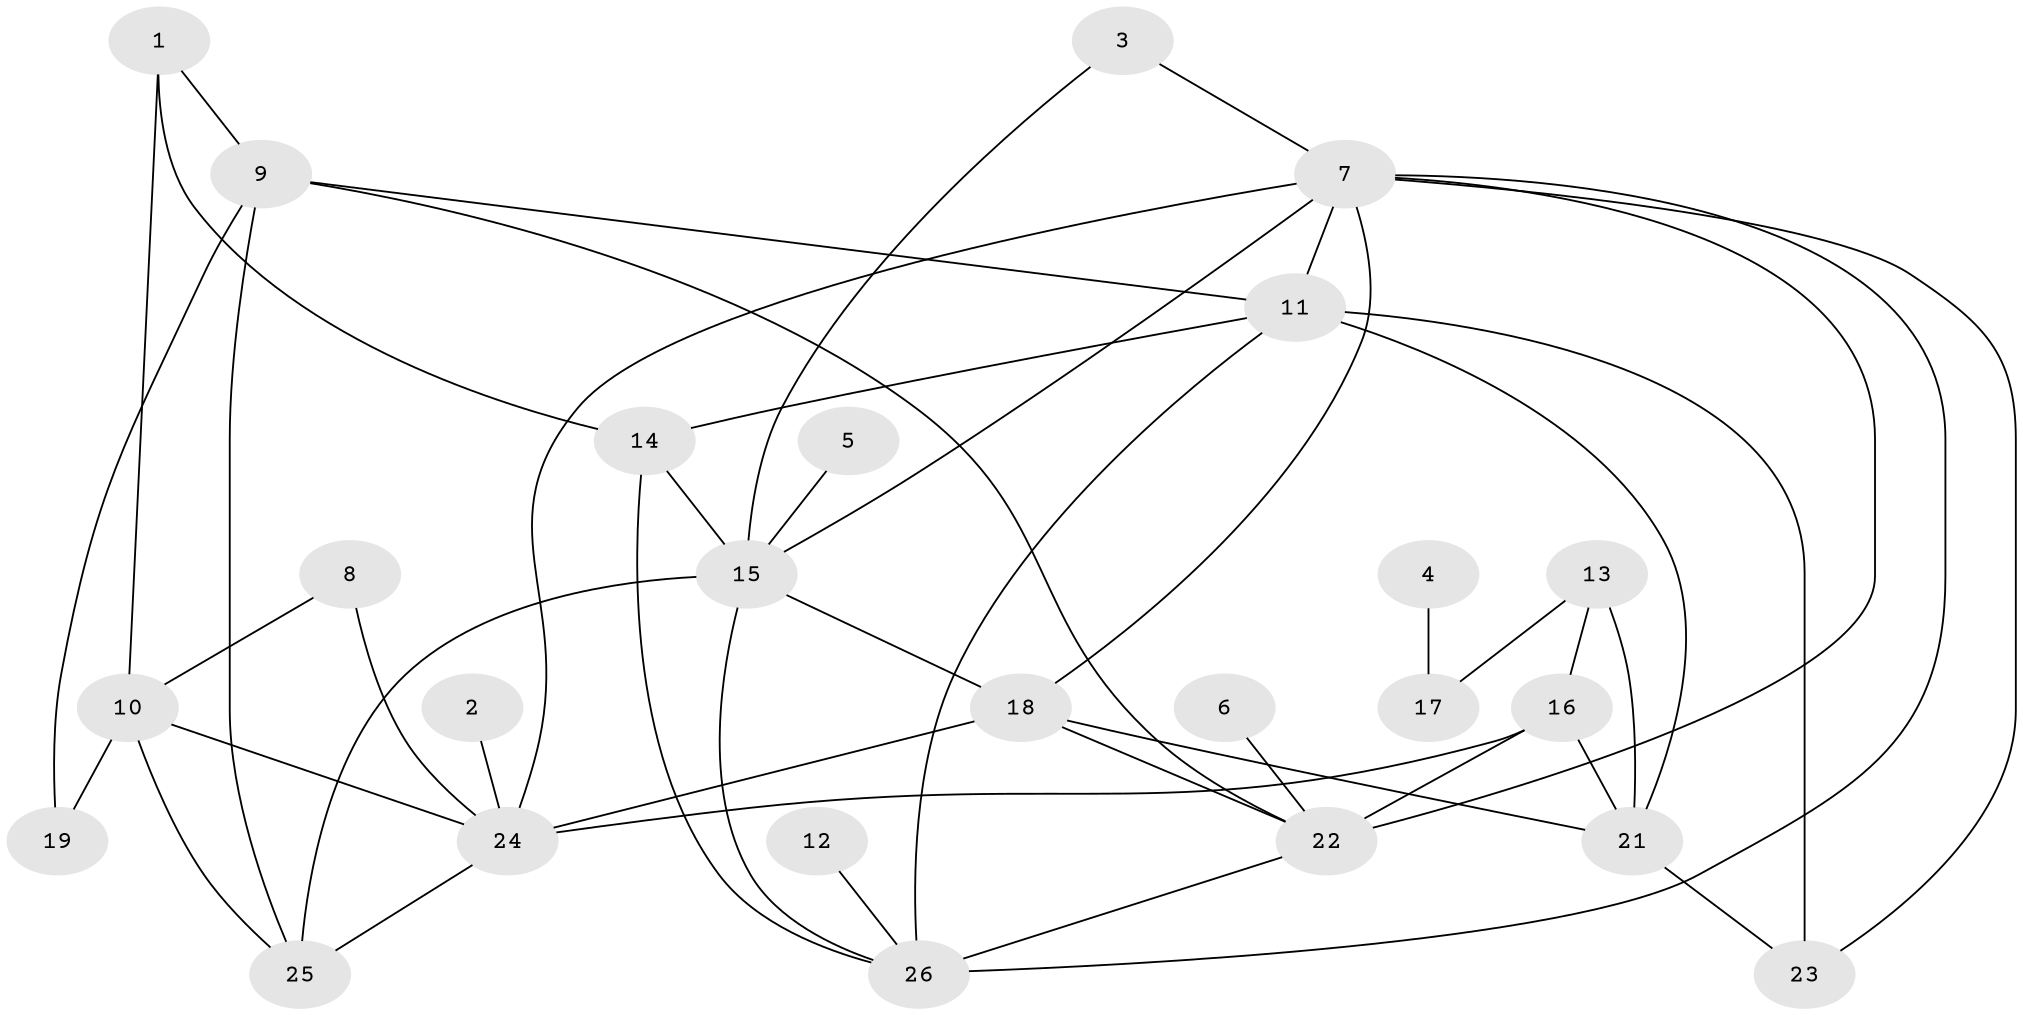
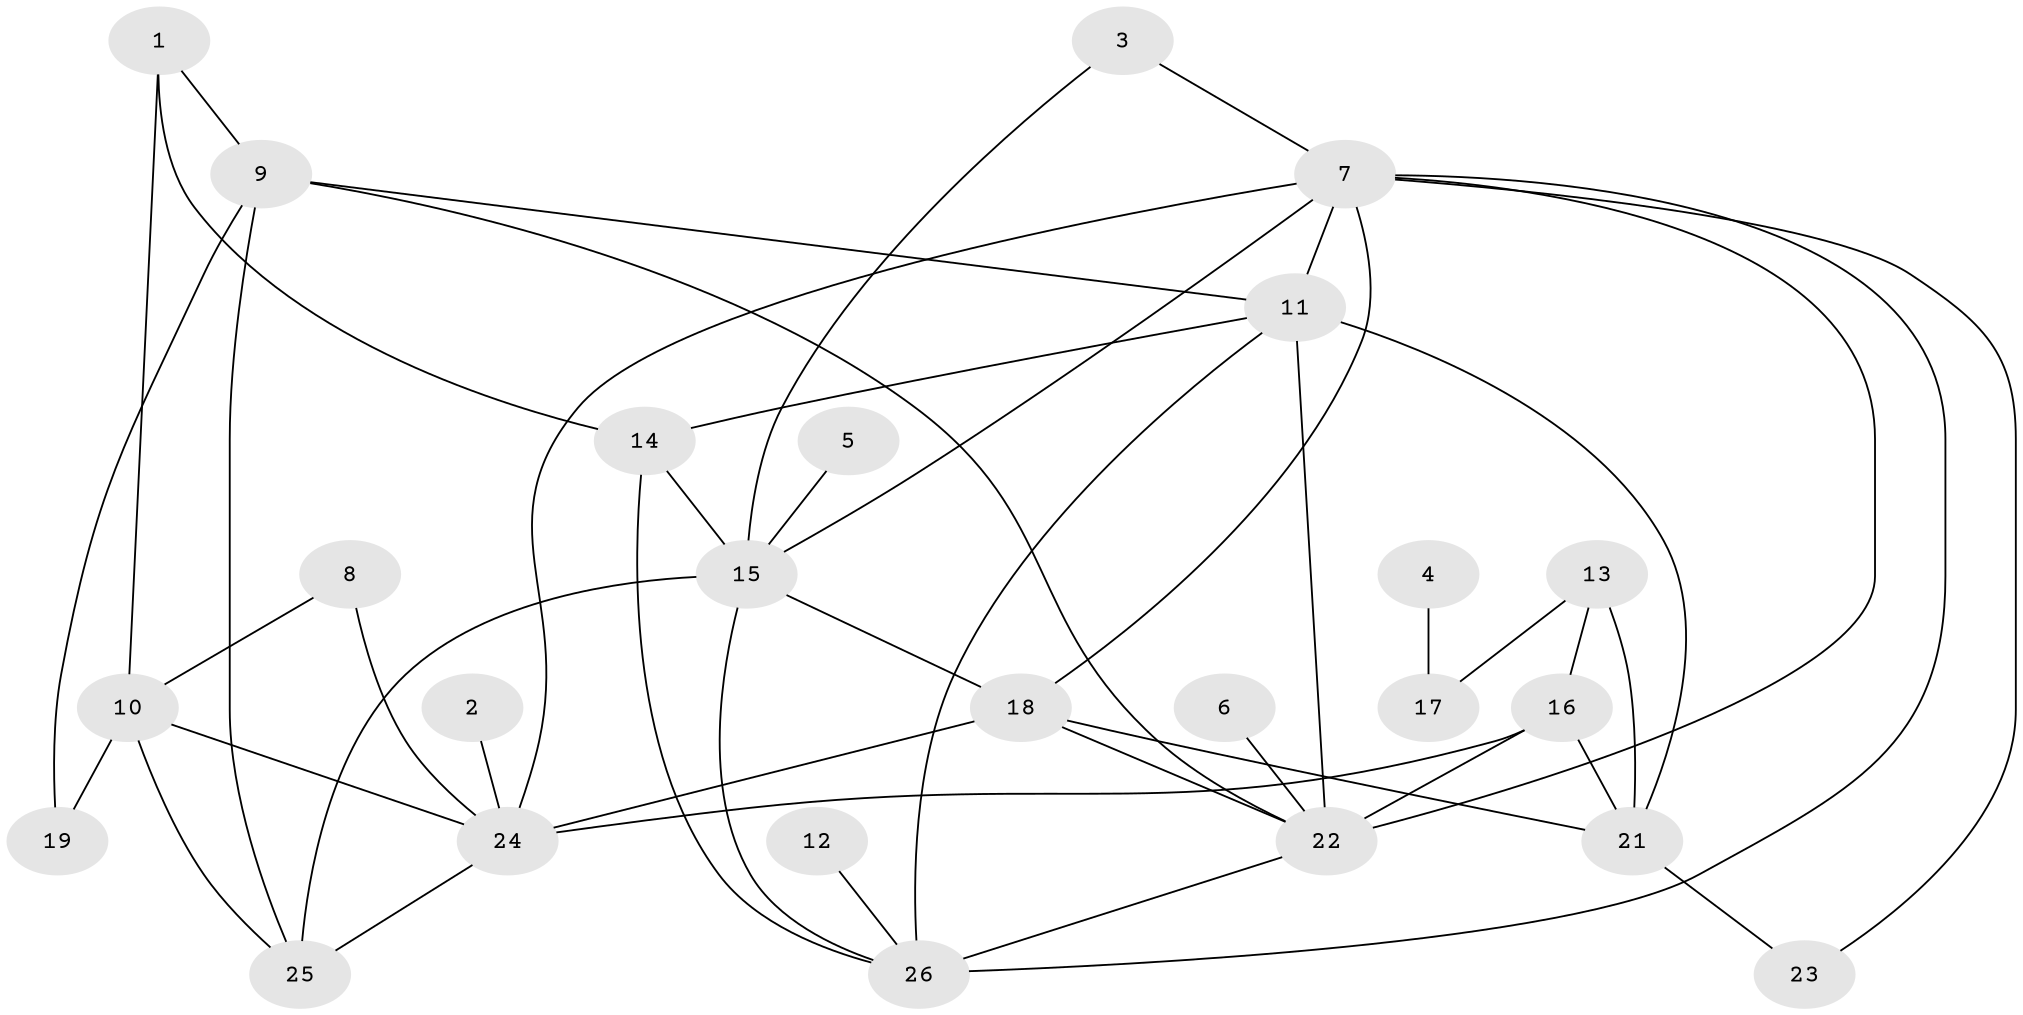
edge "11" -- "23": now "11" -- "22"
